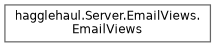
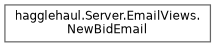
node "hagglehaul.Server.EmailViews. EmailViews": label "hagglehaul.Server.EmailViews. EmailViews" -> "hagglehaul.Server.EmailViews. NewBidEmail"
